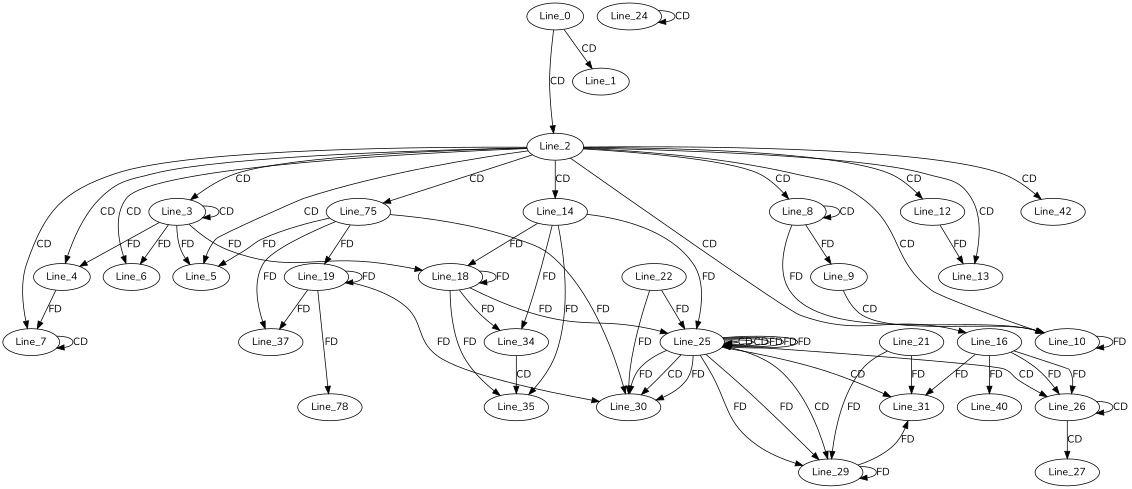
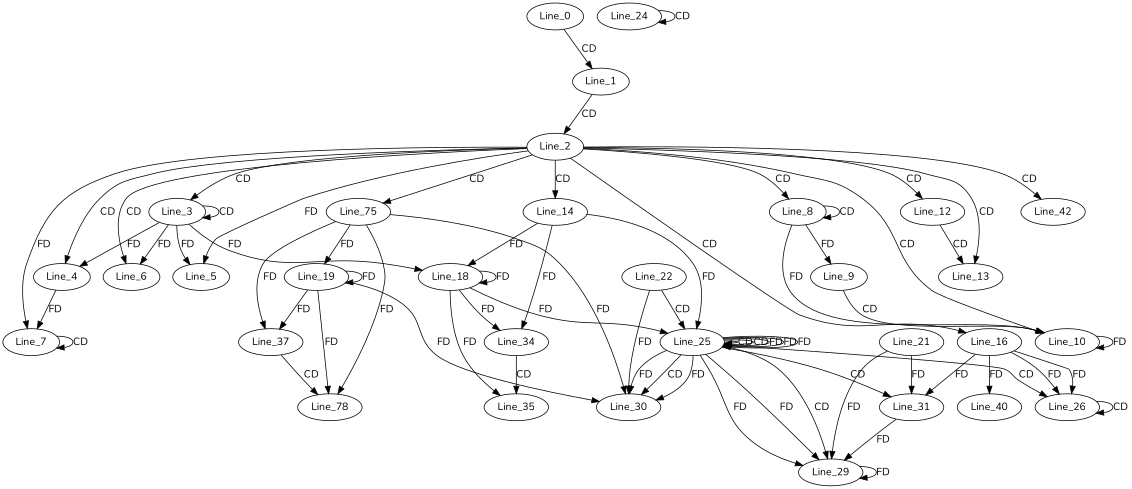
edge "Line_0" -> "Line_2": now "Line_1" -> "Line_2"
edge "Line_2" -> "Line_5": label "CD" -> "FD"
edge "Line_75" -> "Line_5": now "Line_75" -> "Line_78"
edge "Line_2" -> "Line_7": label "CD" -> "FD"
edge "Line_12" -> "Line_13": label "FD" -> "CD"
edge "Line_22" -> "Line_25": label "FD" -> "CD"
edge "Line_14" -> "Line_35": removed, label "FD"
edge "Line_37" -> "Line_78": added, label "CD"
edge "Line_29" -> "Line_31": reversed
node "Line_27": removed
